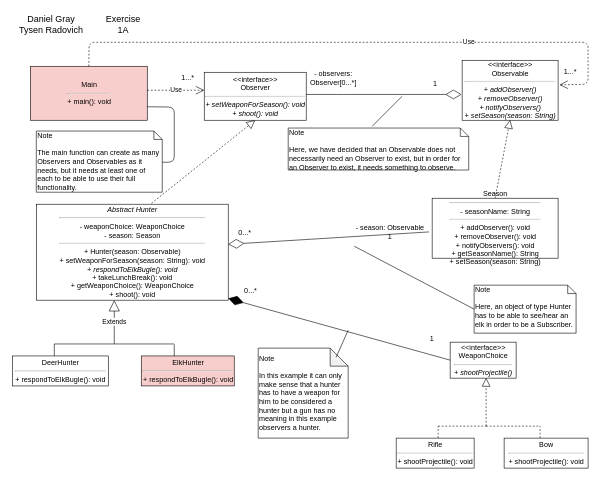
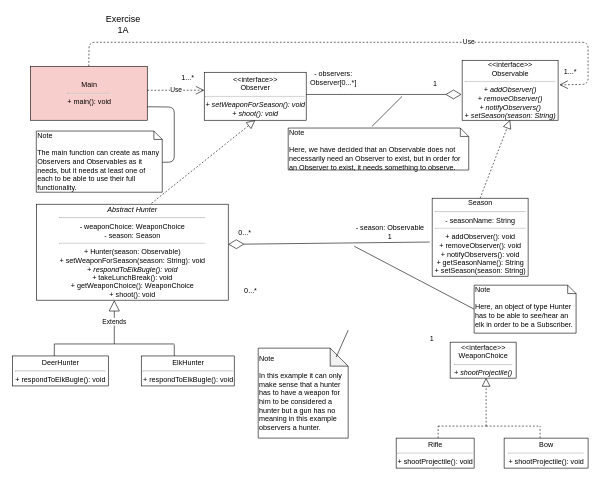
node "Daniel Gray Tysen Radovich": removed
node "Season - seasonName: String+ addObserver(): void + removeObserver(): void + notifyObservers(): void + getSeasonName(): String + setSeason(season: String)": size 126x60 -> 96x78
edge "<<interface>> WeaponChoice+ shootProjectile()" -> "Abstract Hunter - weaponChoice: WeaponChoice - season: Season + Hunter(season: Observable) + setWeaponForSeason(season: String): void + respondToElkBugle(): void + takeLunchBreak(): void + getWeaponChoice(): WeaponChoice + shoot(): void": removed
node "ElkHunter + respondToElkBugle(): void": fillcolor #f8cecc -> #ffffff
